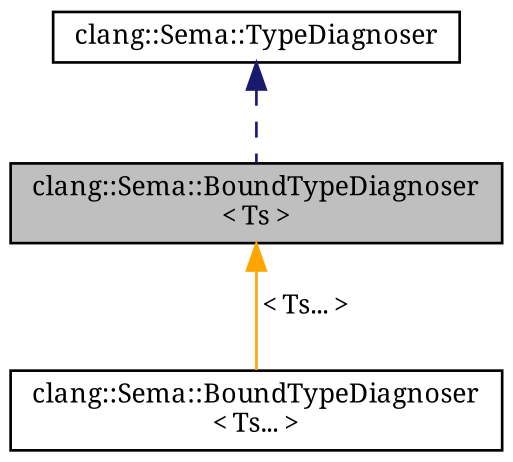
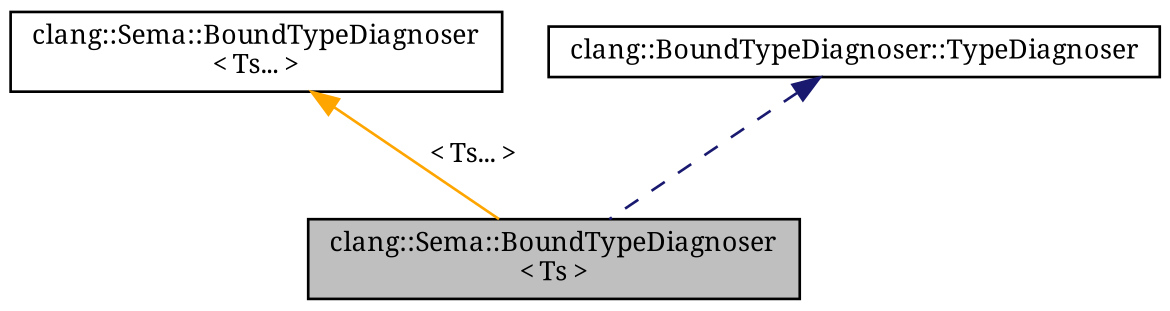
node "clang::Sema::TypeDiagnoser": label "clang::Sema::TypeDiagnoser" -> "clang::BoundTypeDiagnoser::TypeDiagnoser"
edge "clang::Sema::BoundTypeDiagnoser < Ts... >" -> "clang::Sema::BoundTypeDiagnoser < Ts >": reversed
